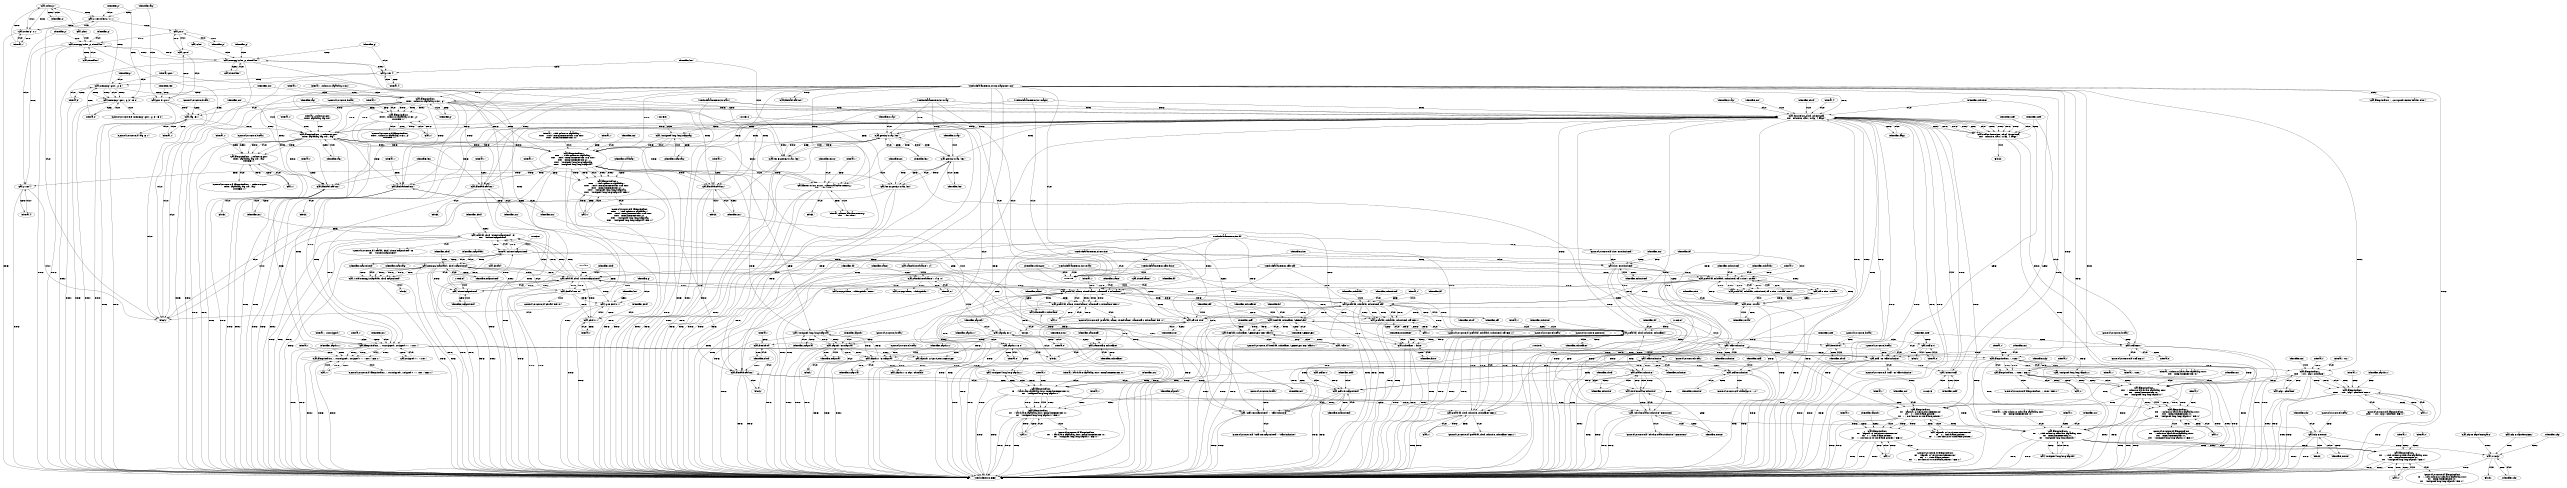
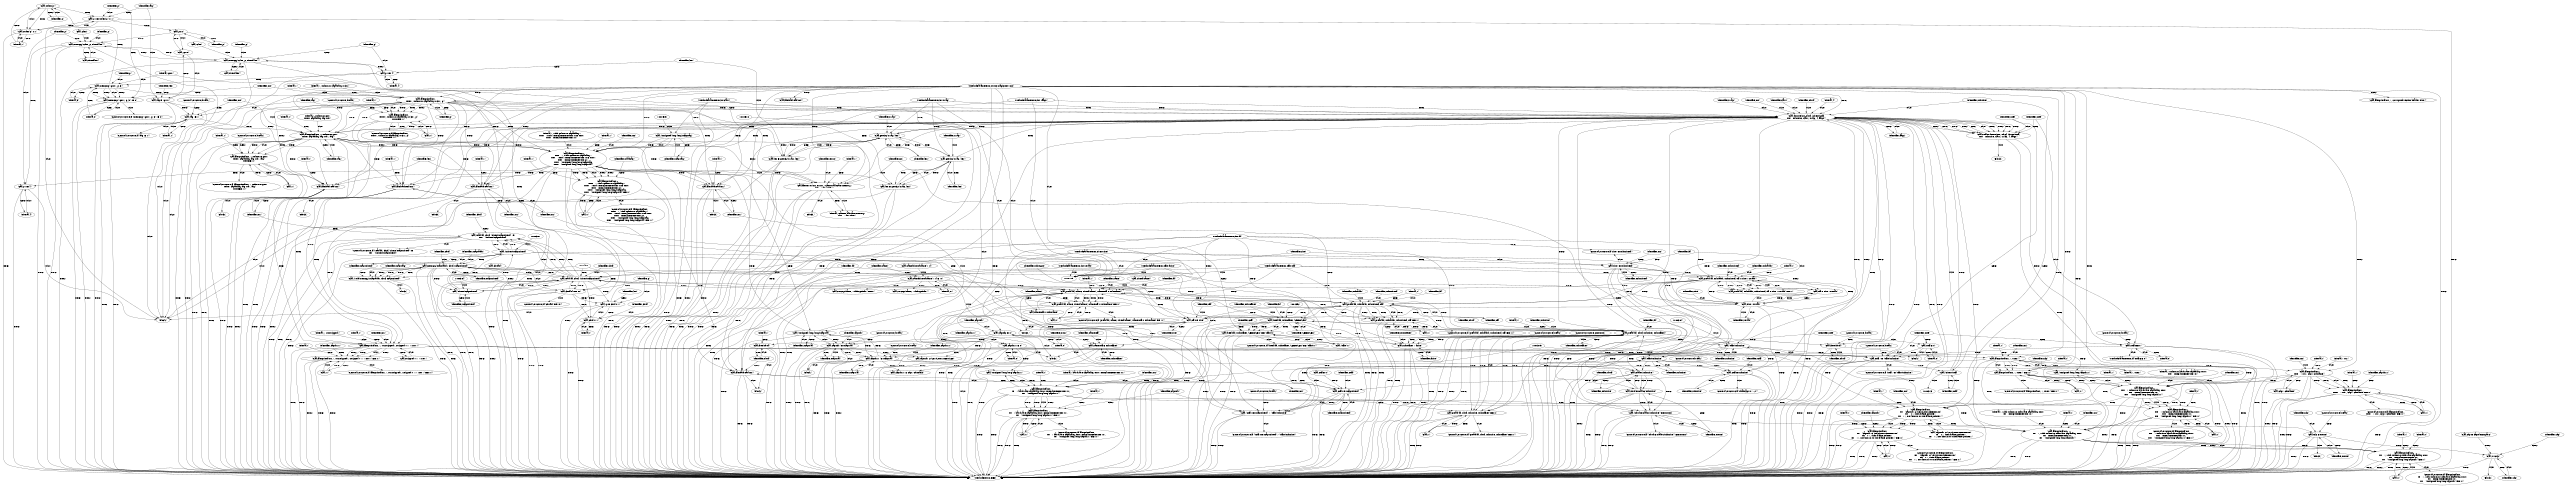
node "(Call,gnu = *p++)": label "(Call,gnu = *p++)" -> "(Call,tag = *p++)"
node "(MethodParameterIn,int *magic)": label "(MethodParameterIn,int *magic)" -> "(MethodParameterIn,int *flags)"
node "(Identifier,clazz)": added
edge "1000518" -> "(Call,(unsigned long long)xcap_tag)": now "(MethodParameterIn,int clazz)" -> "(Call,(unsigned long long)xcap_tag)"
edge "(MethodParameterIn,int fd)" -> "(Call,pread(fd, xsh_addr, xsh_sizeof, off + size * strtab))": added, label "DDG:"
node "(Literal,(ssize_t)xcap_sizeof)": label "(Literal,(ssize_t)xcap_sizeof)" -> "(Call,(ssize_t)xcap_sizeof)"
edge "(ControlStructure,if (size != xsh_sizeof))" -> "(Call,size != xsh_sizeof)": reversed
edge "(Call,cbuf[0])" -> "(Call,(void)memcpy(xcap_addr, cbuf, xcap_sizeof))": now "1000488" -> "(Call,(void)memcpy(xcap_addr, cbuf, xcap_sizeof))"
edge "(Identifier,xsh_type)" -> "1000109": now "(MethodParameterIn,off_t off)" -> "1000109"
edge "(MethodParameterIn,size_t size)" -> "(Call,size * strtab)": label "CFG: " -> "DDG: "
edge "(Call,name_off + xsh_name)" -> "(Call,pread(fd, name, sizeof(name), name_off + xsh_name))": label "DDG: " -> "AST: "
node "1000352": added
edge "(Call,size * strtab)" -> "(Identifier,strtab)": label "CFG: " -> "AST: "
edge "1000304" -> "(Call,pread(fd, nbuf, xsh_size, xsh_offset))": now "(Call,nbuf = malloc(xsh_size))" -> "(Call,pread(fd, nbuf, xsh_size, xsh_offset))"
edge "(Call,name_off = xsh_offset)" -> "(Call,name_off + xsh_name)": reversed
edge "(Call,cap_sf1 |= xcap_val)" -> "(Call,(unsigned long long)xcap_val)": label "DDG: " -> "AST: "
edge "(Call,xsh_offset > fsize)" -> "(Call,lseek(fd, xsh_offset, SEEK_SET))": added, label "DDG:"
node "(ControlStructure,if (noff == 0))": label "(ControlStructure,if (noff == 0))" -> "(MethodParameterIn,if (noff == 0))"
edge "(Call,noff >= (off_t)xsh_size)" -> "(Call,coff += xcap_sizeof)": now "(Call,memcpy(xcap_addr, cbuf, xcap_sizeof))" -> "(Call,coff += xcap_sizeof)"
edge "1000313" -> "(Call,(size_t)noff)": reversed
edge "(Call,cap_sf2 = 0)" -> "(MethodReturn,RET)": label "DDG: " -> "AST: "
node "(Call,cdp = cap_desc_386)": removed
edge "(Literal,3)" -> "(MethodReturn,RET)": now "(Call,p += strlen(p) + 1)" -> "(MethodReturn,RET)"
node "(Call,(unsigned long long)cap_sf1)": removed
